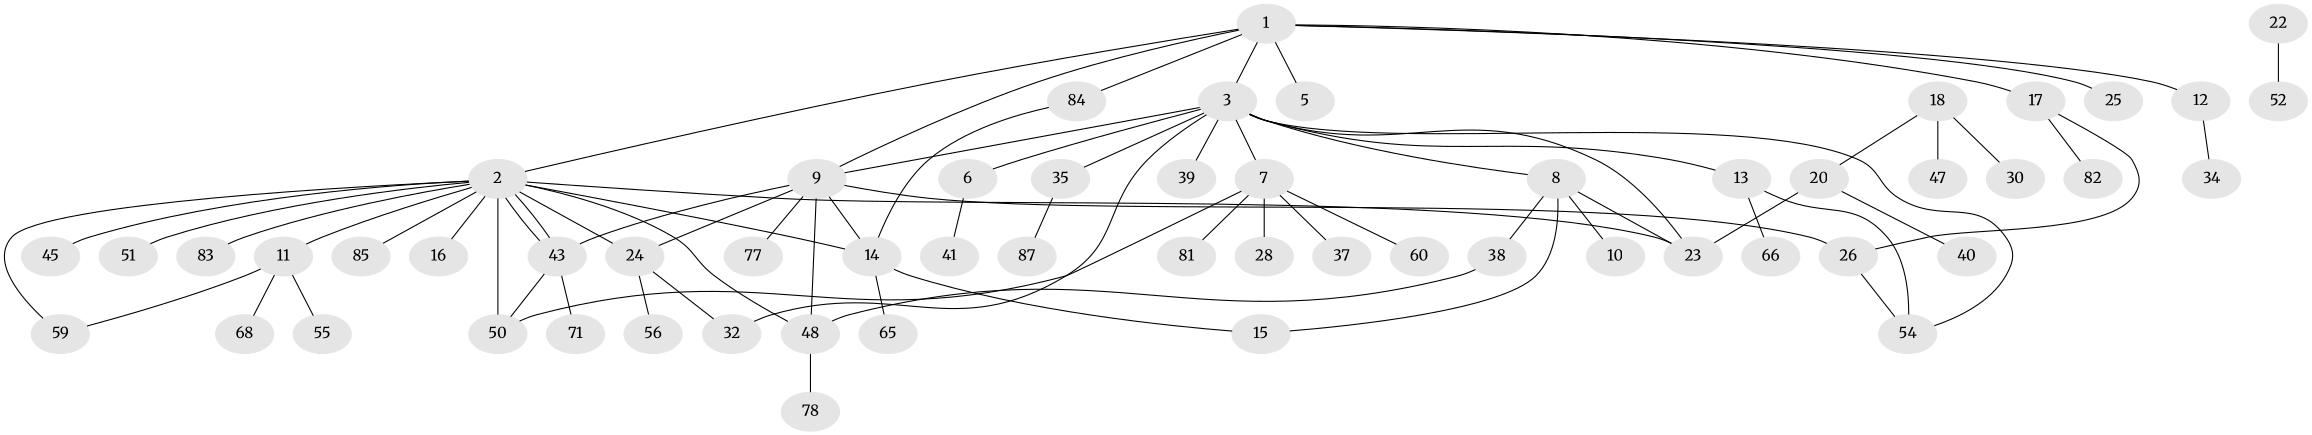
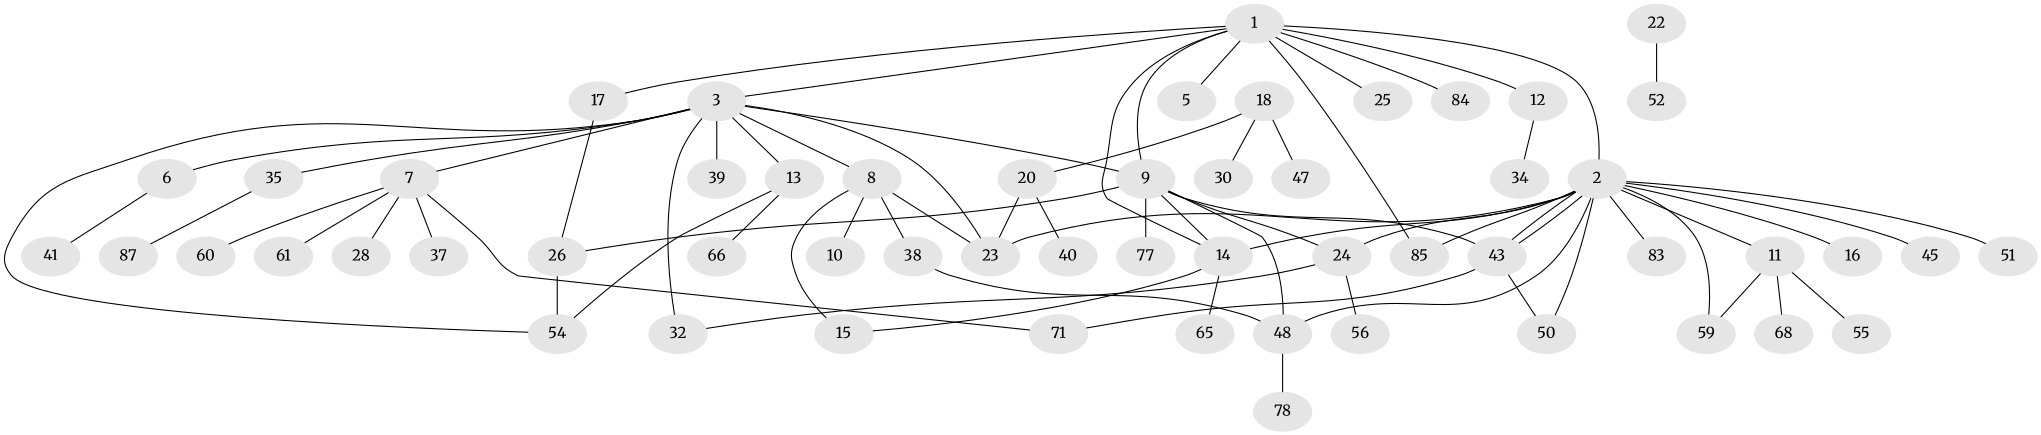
edge "1" -- "85": added
edge "84" -- "14": now "1" -- "14"
node "82": removed
node "81": label "81" -> "61"
edge "7" -- "50": now "7" -- "71"
